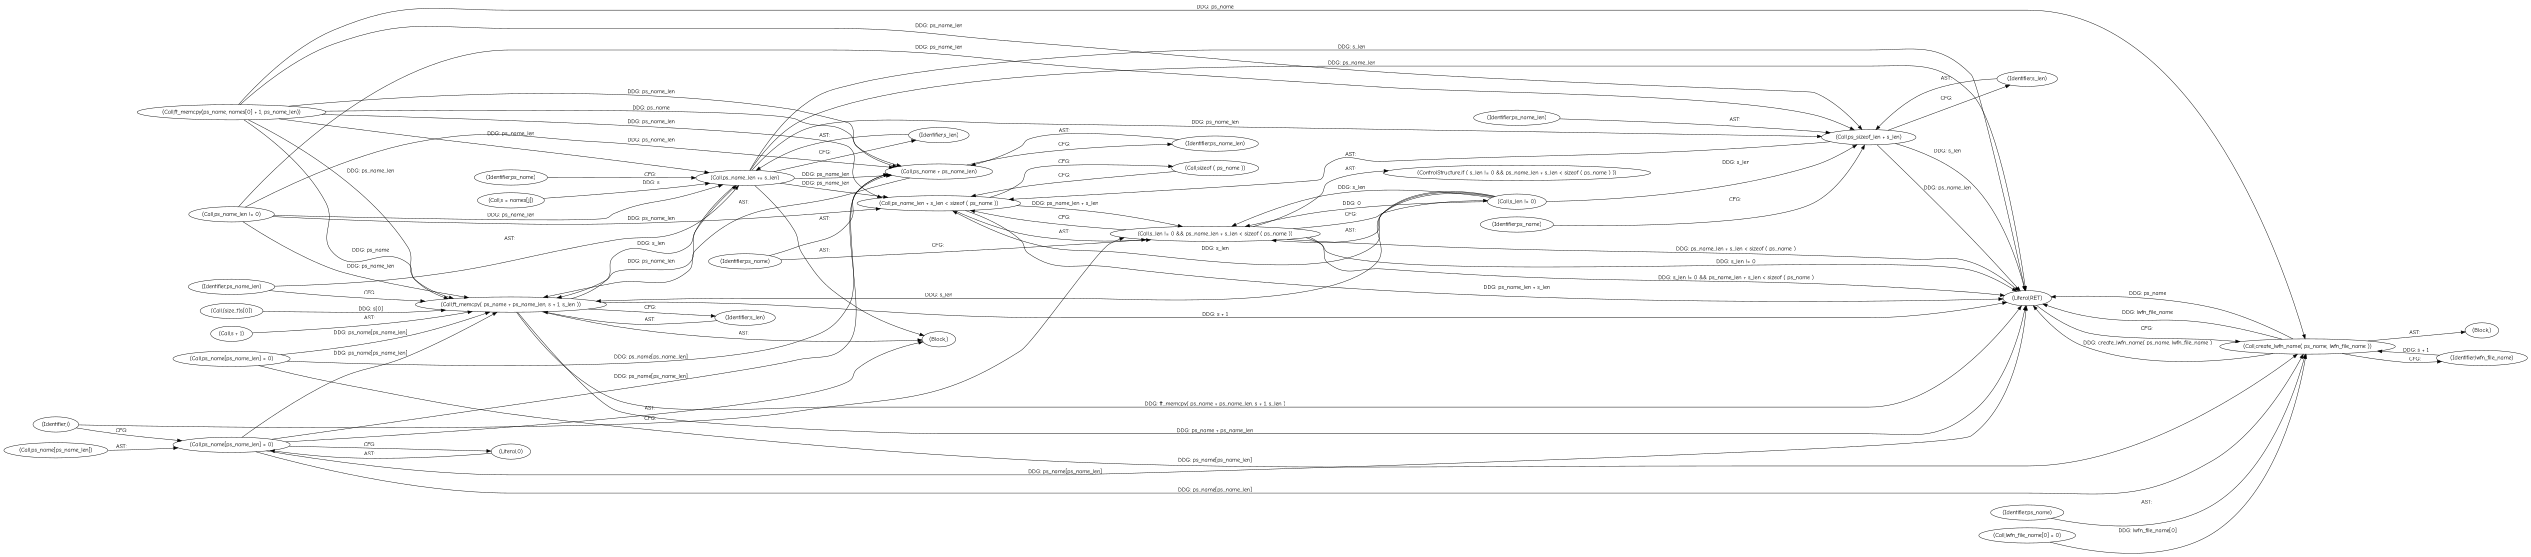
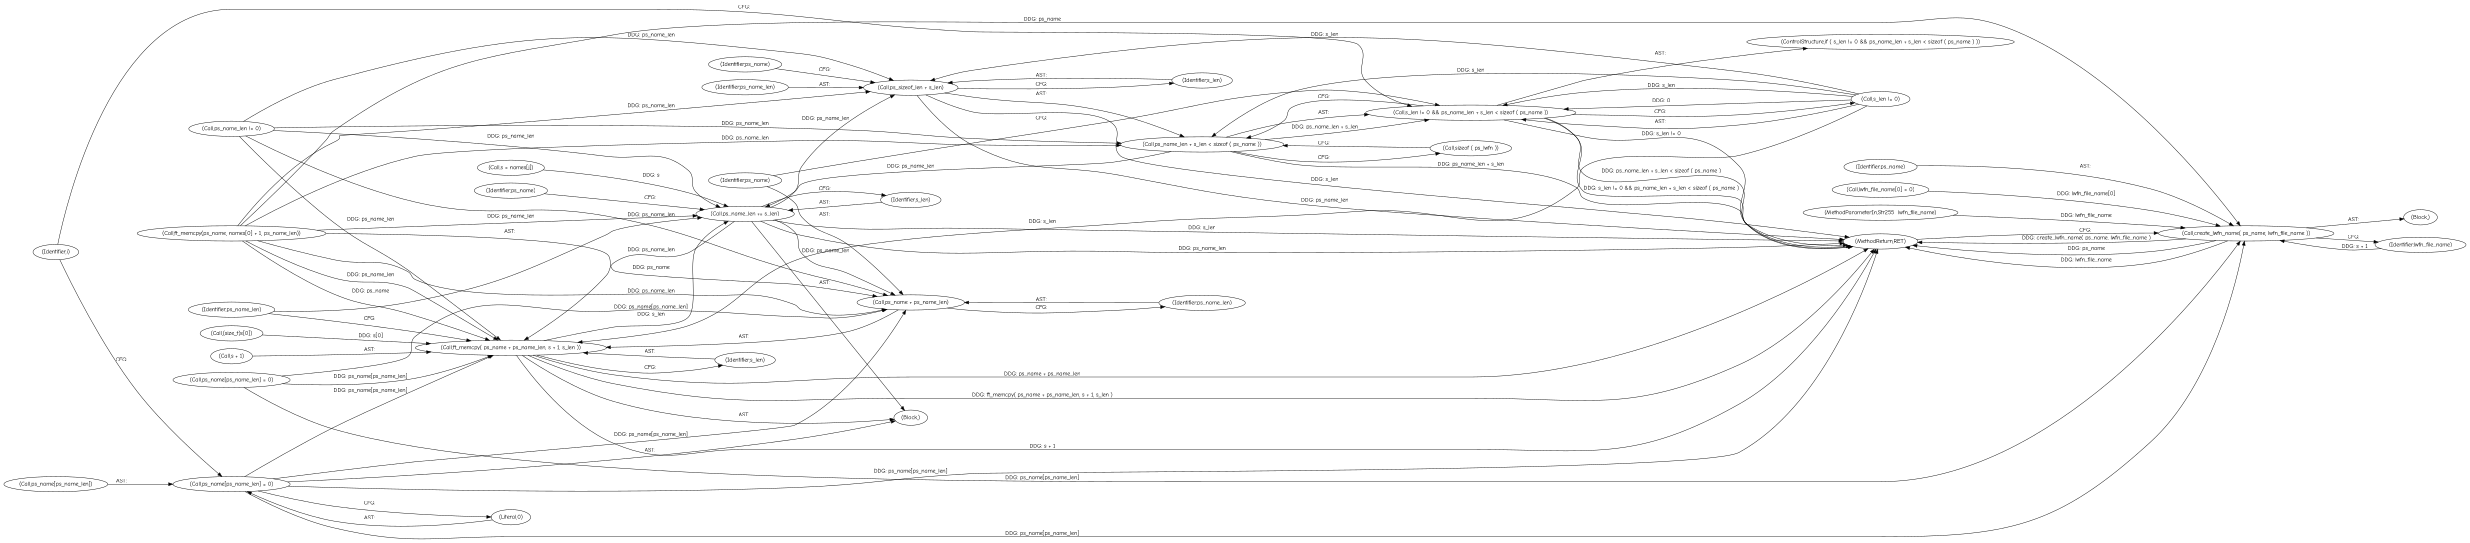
node "(Call,sizeof ( ps_name ))": label "(Call,sizeof ( ps_name ))" -> "(Call,sizeof ( ps_lwfn ))"
edge "(Call,ps_name_len += s_len)" -> "(Call,ps_name_len + s_len < sizeof ( ps_name ))": reversed
node "(MethodParameterIn,Str255  lwfn_file_name)": added
node "(Literal,RET)": label "(Literal,RET)" -> "(MethodReturn,RET)"
